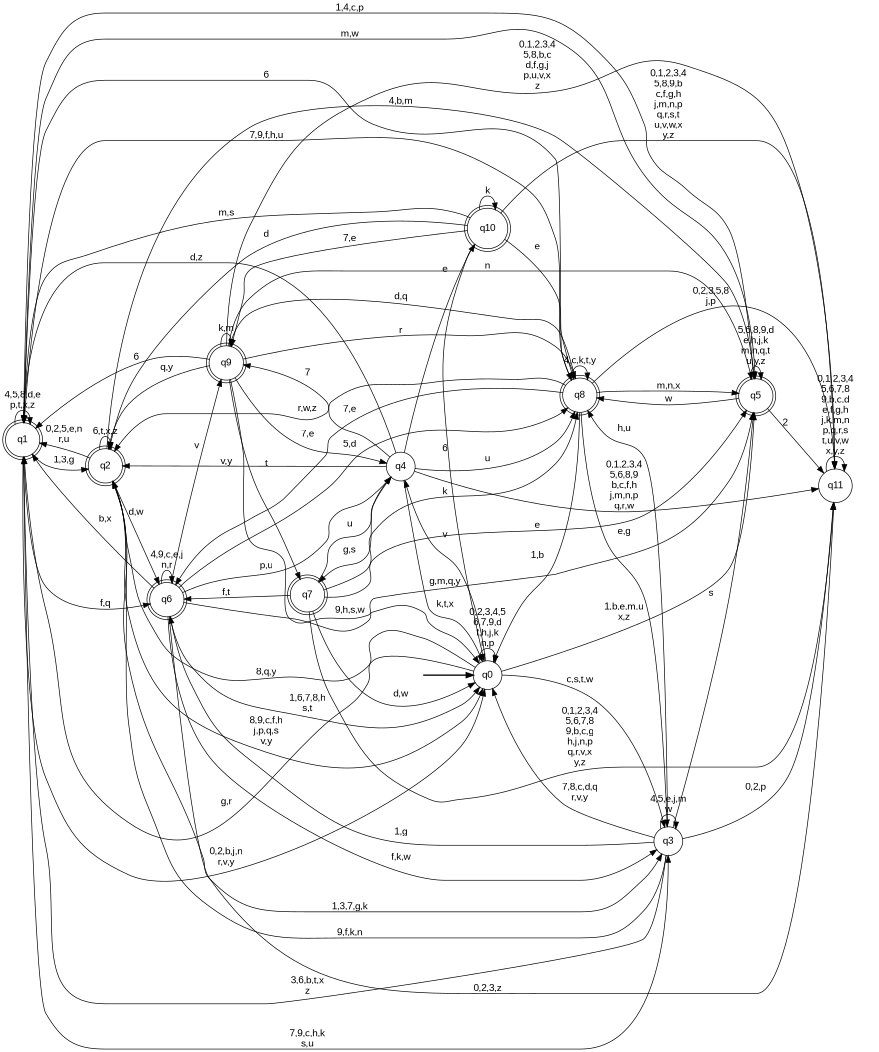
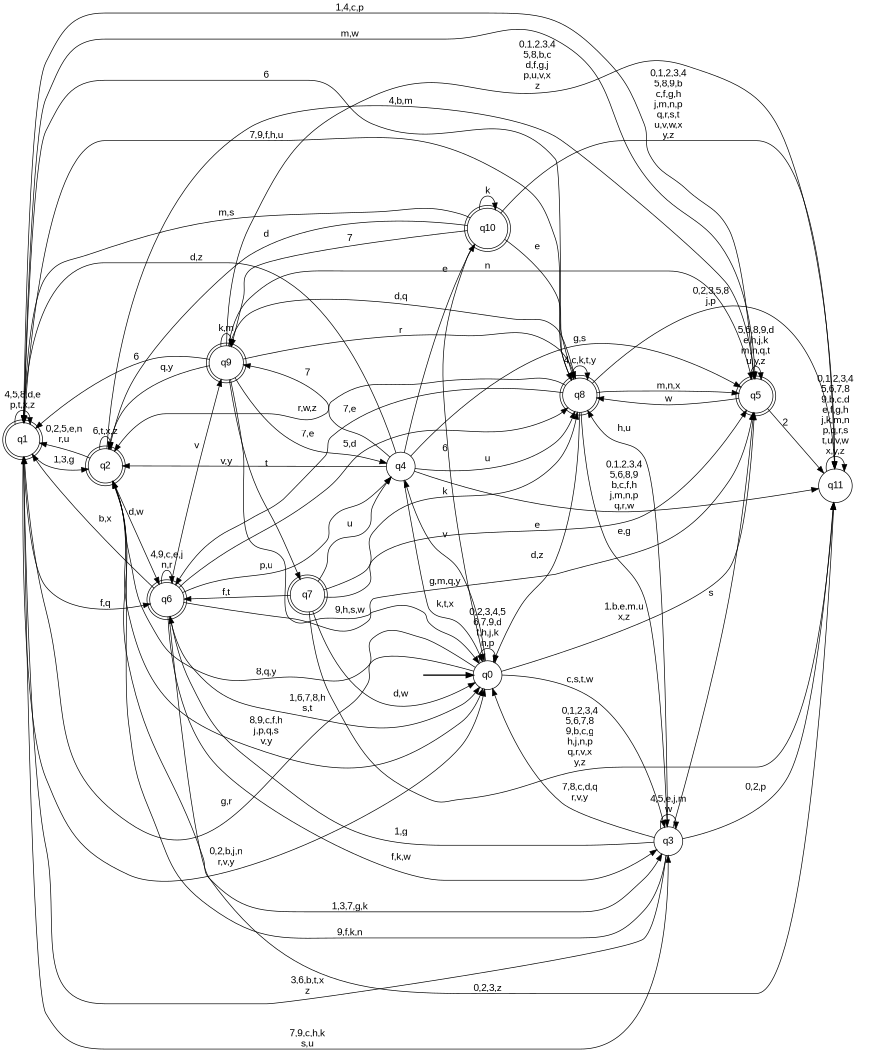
edge "q10" -> "q9": label "7,e" -> "7"
edge "q8" -> "q0": label "1,b" -> "d,z"
edge "q4" -> "q7": now "q4" -> "q5"
